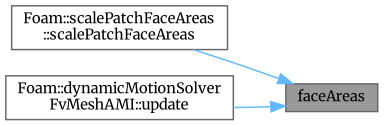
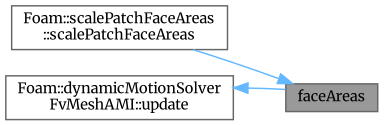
edge "Foam::dynamicMotionSolver FvMeshAMI::update" -> "faceAreas": reversed
